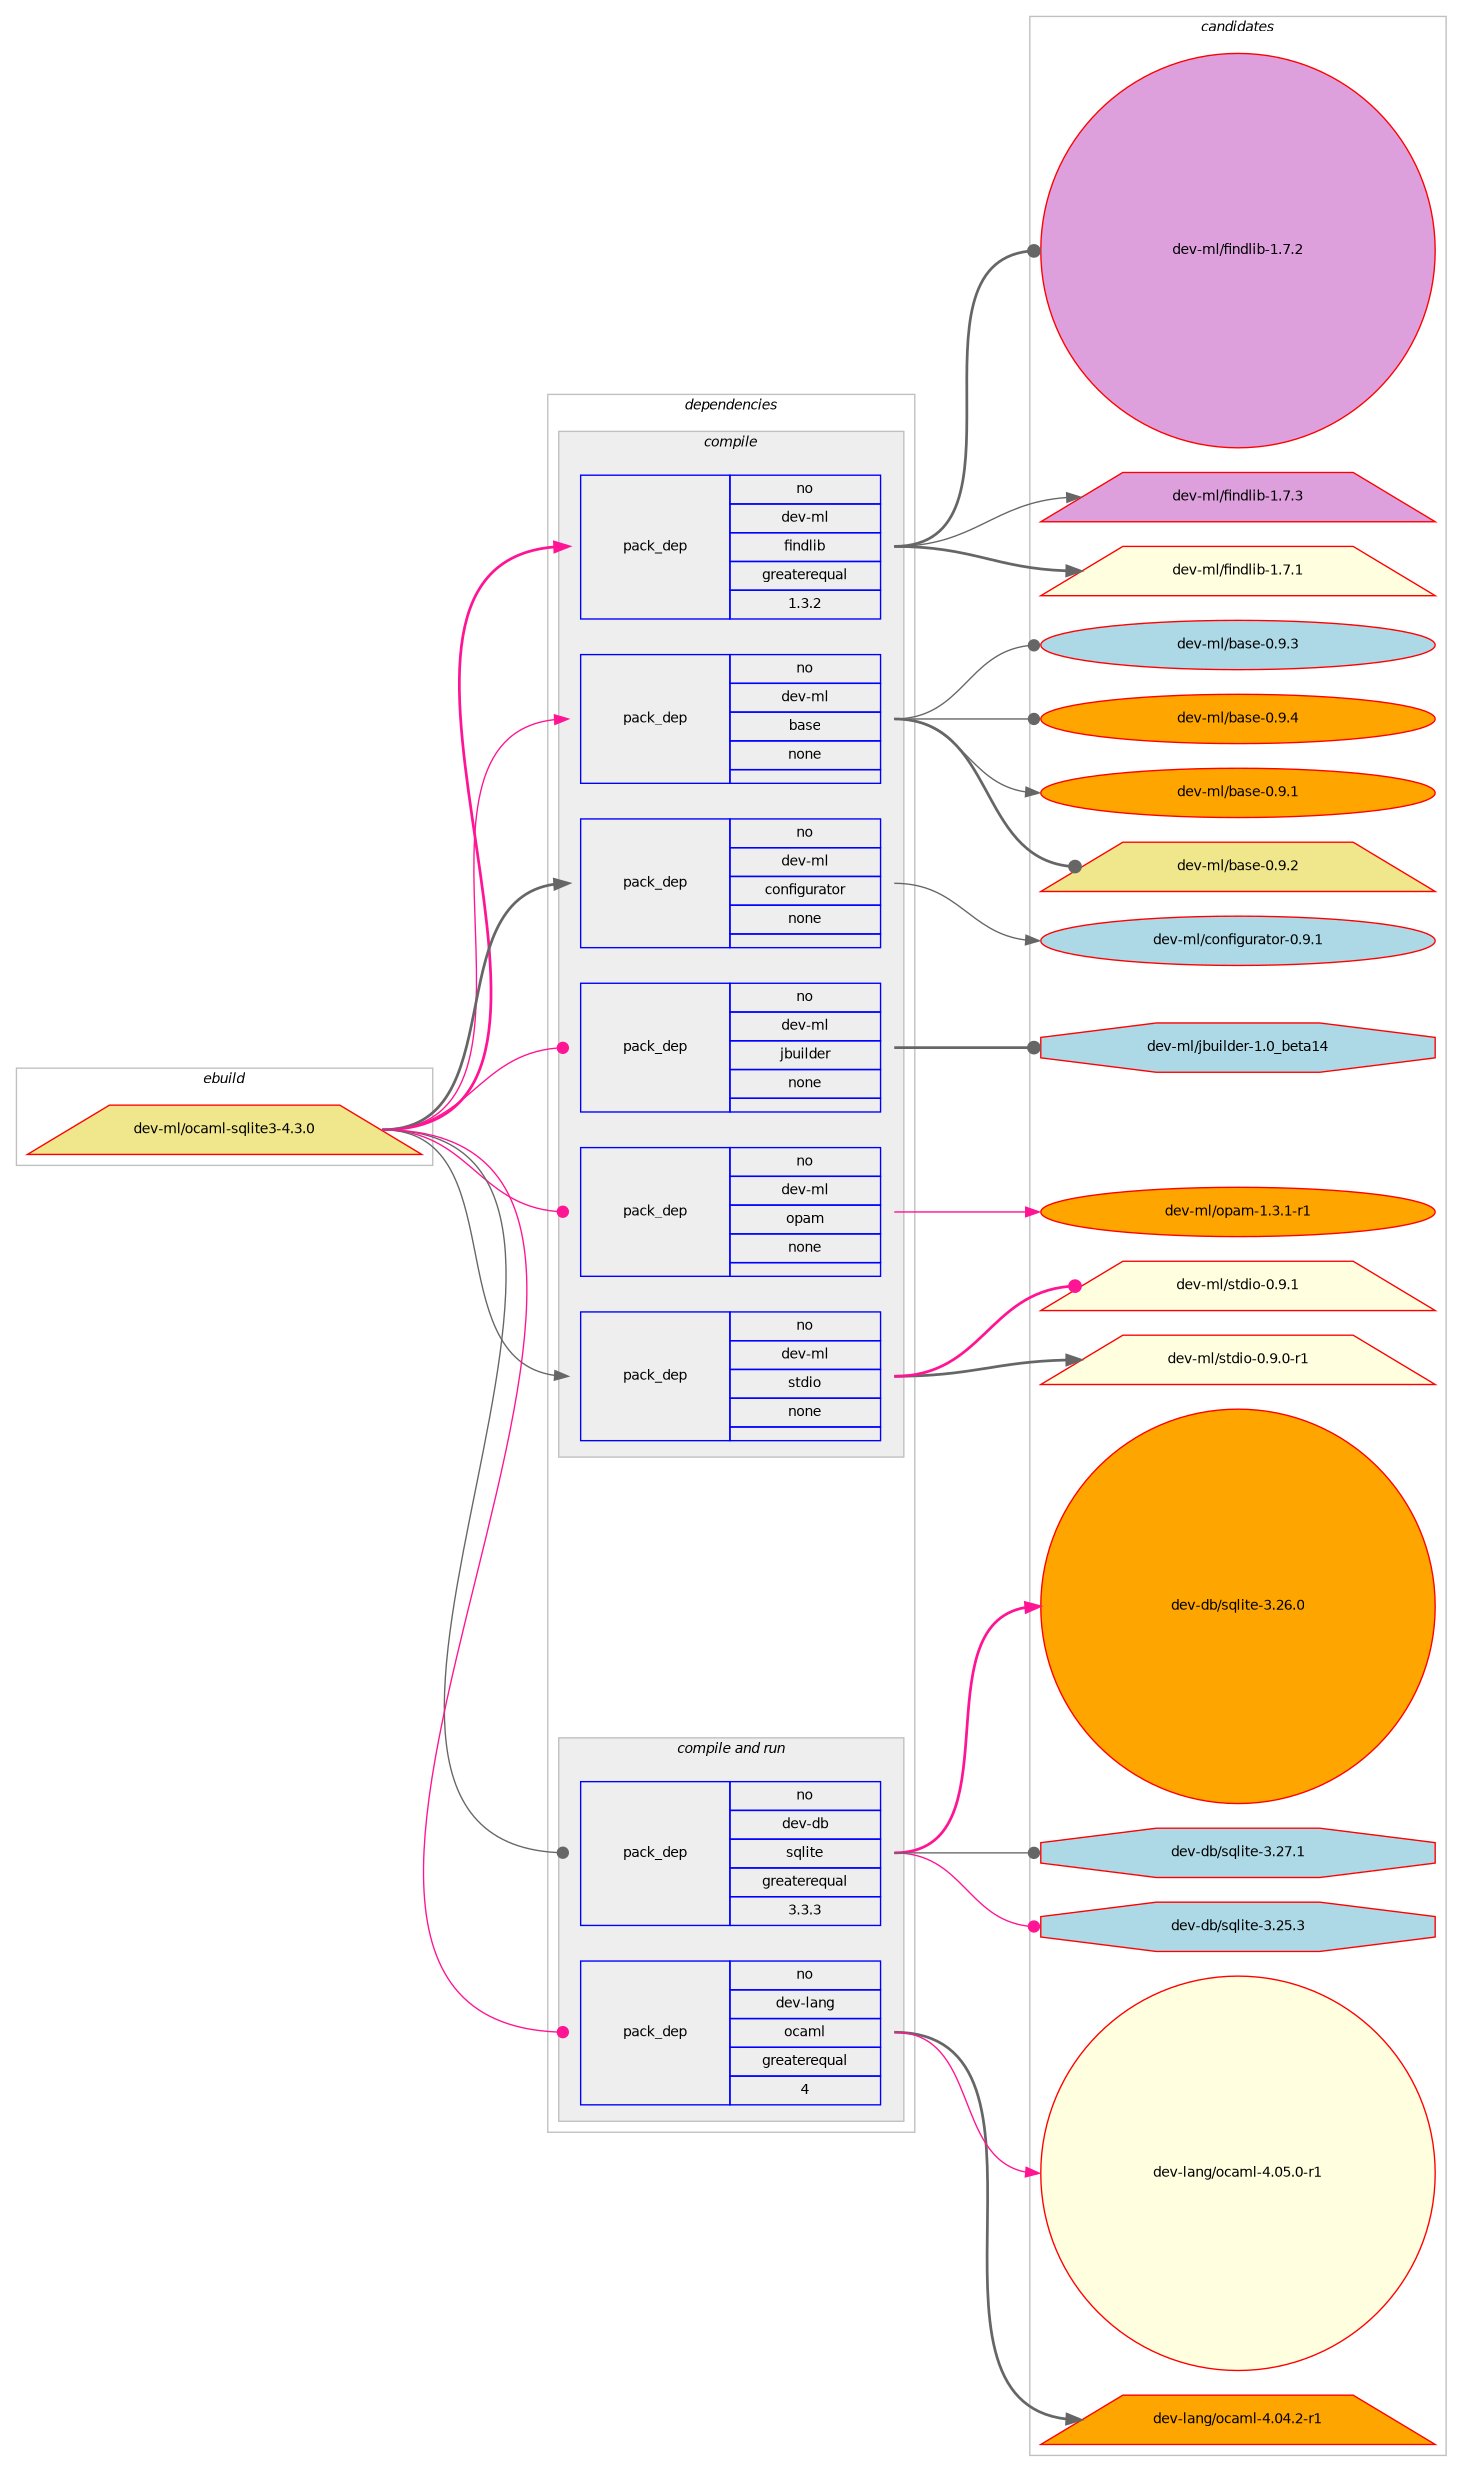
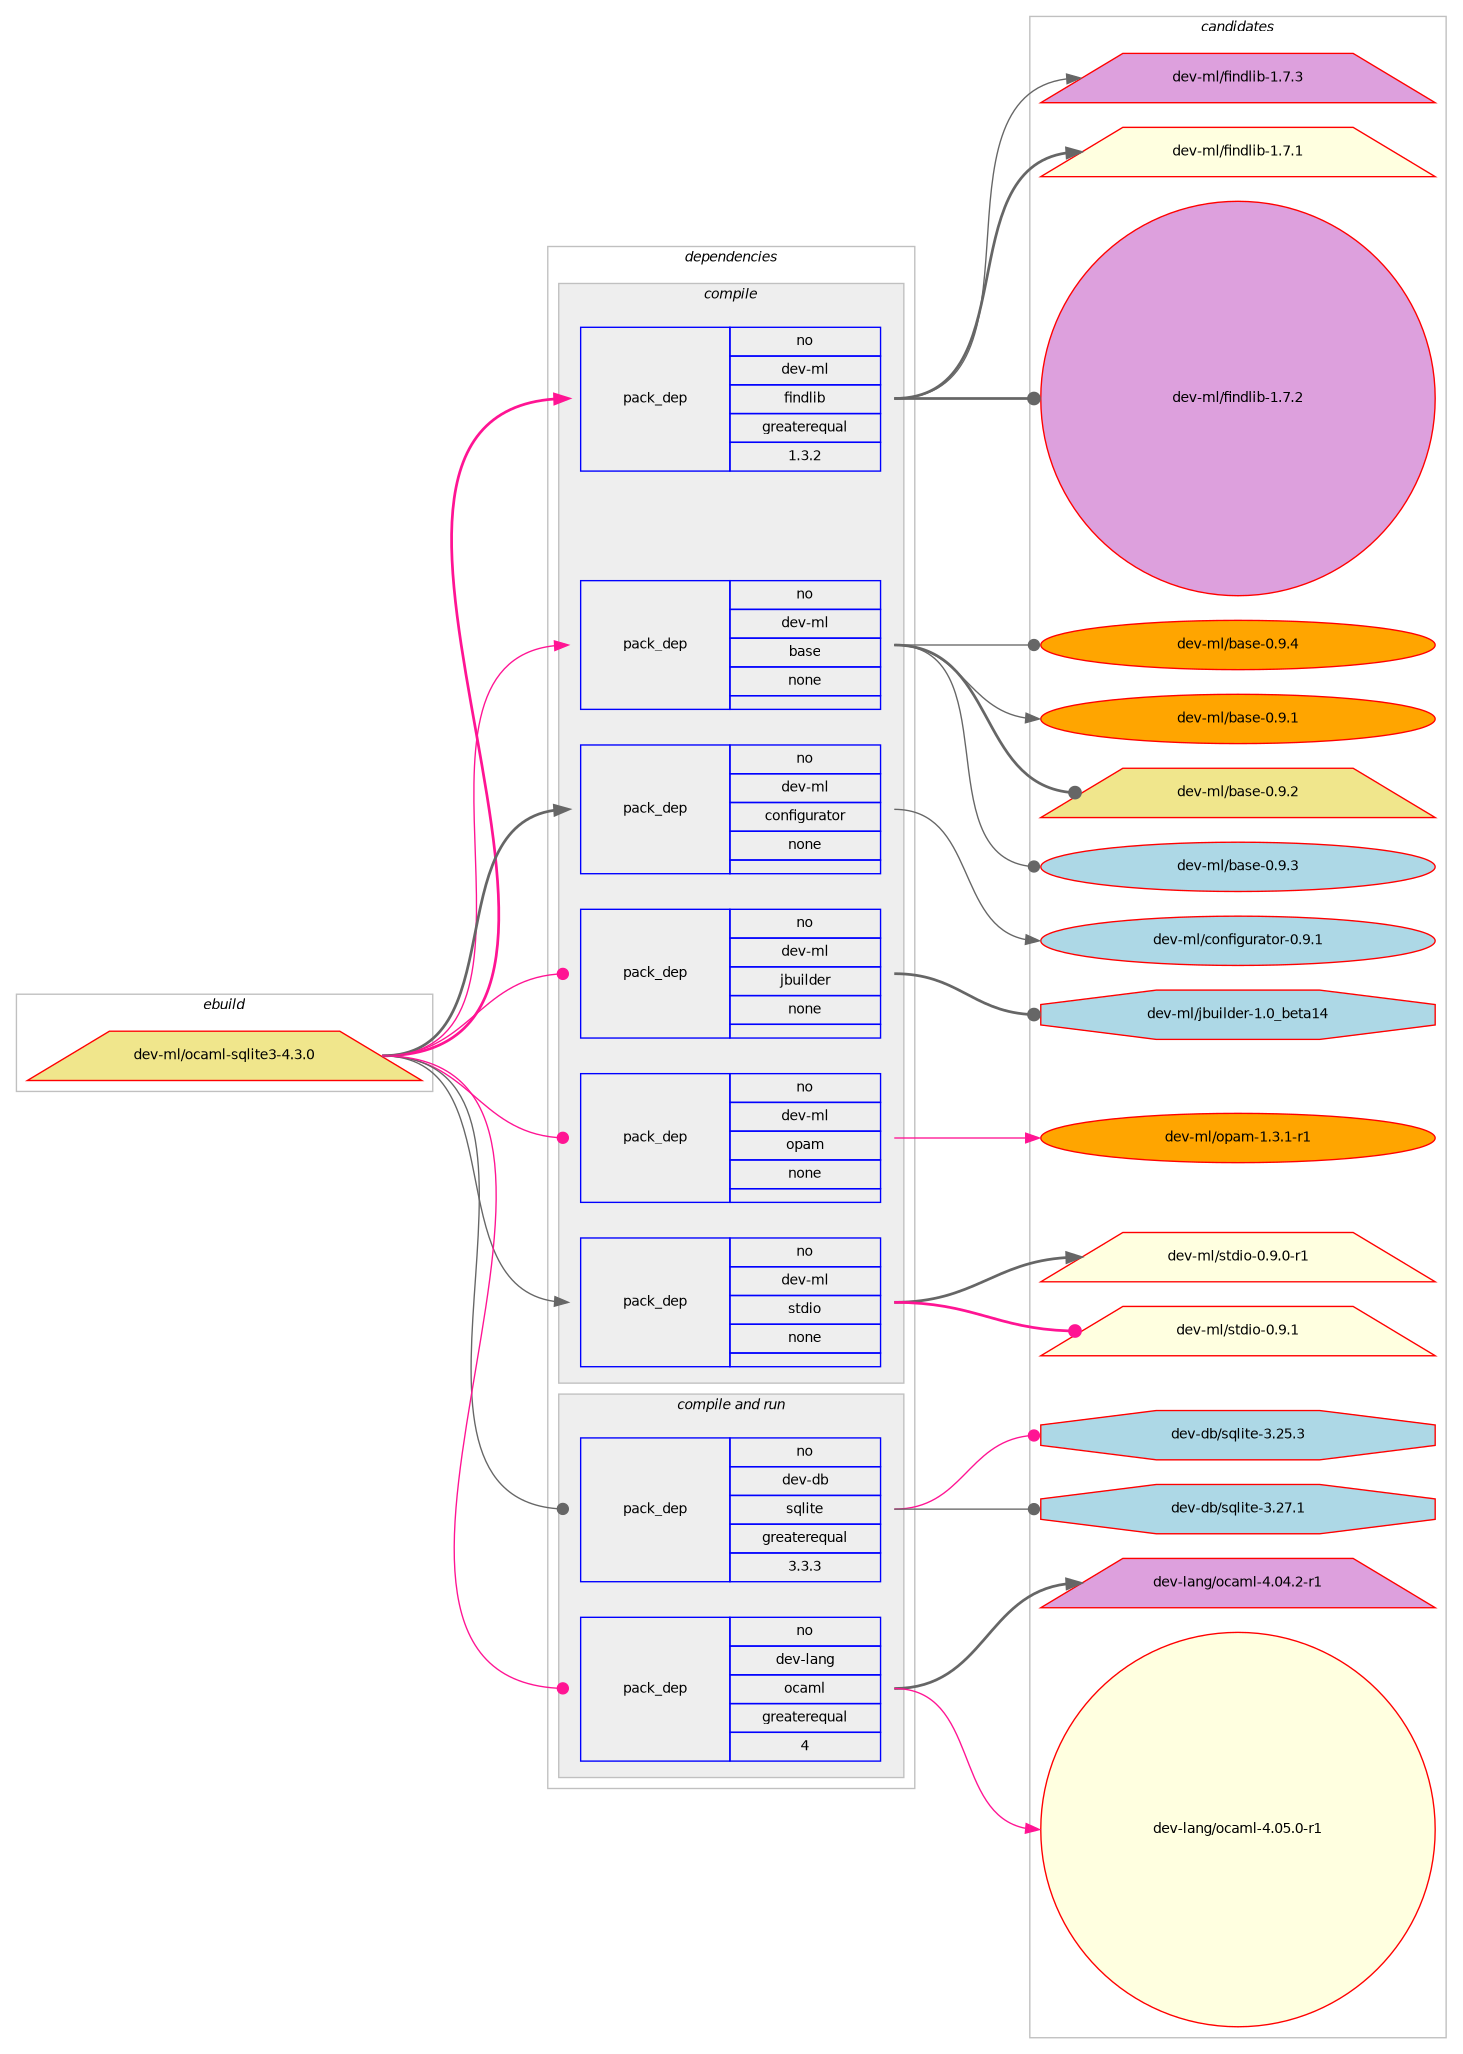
node "dev-db/sqlite-3.26.0": removed
node "dev-lang/ocaml-4.04.2-r1": fillcolor orange -> plum
